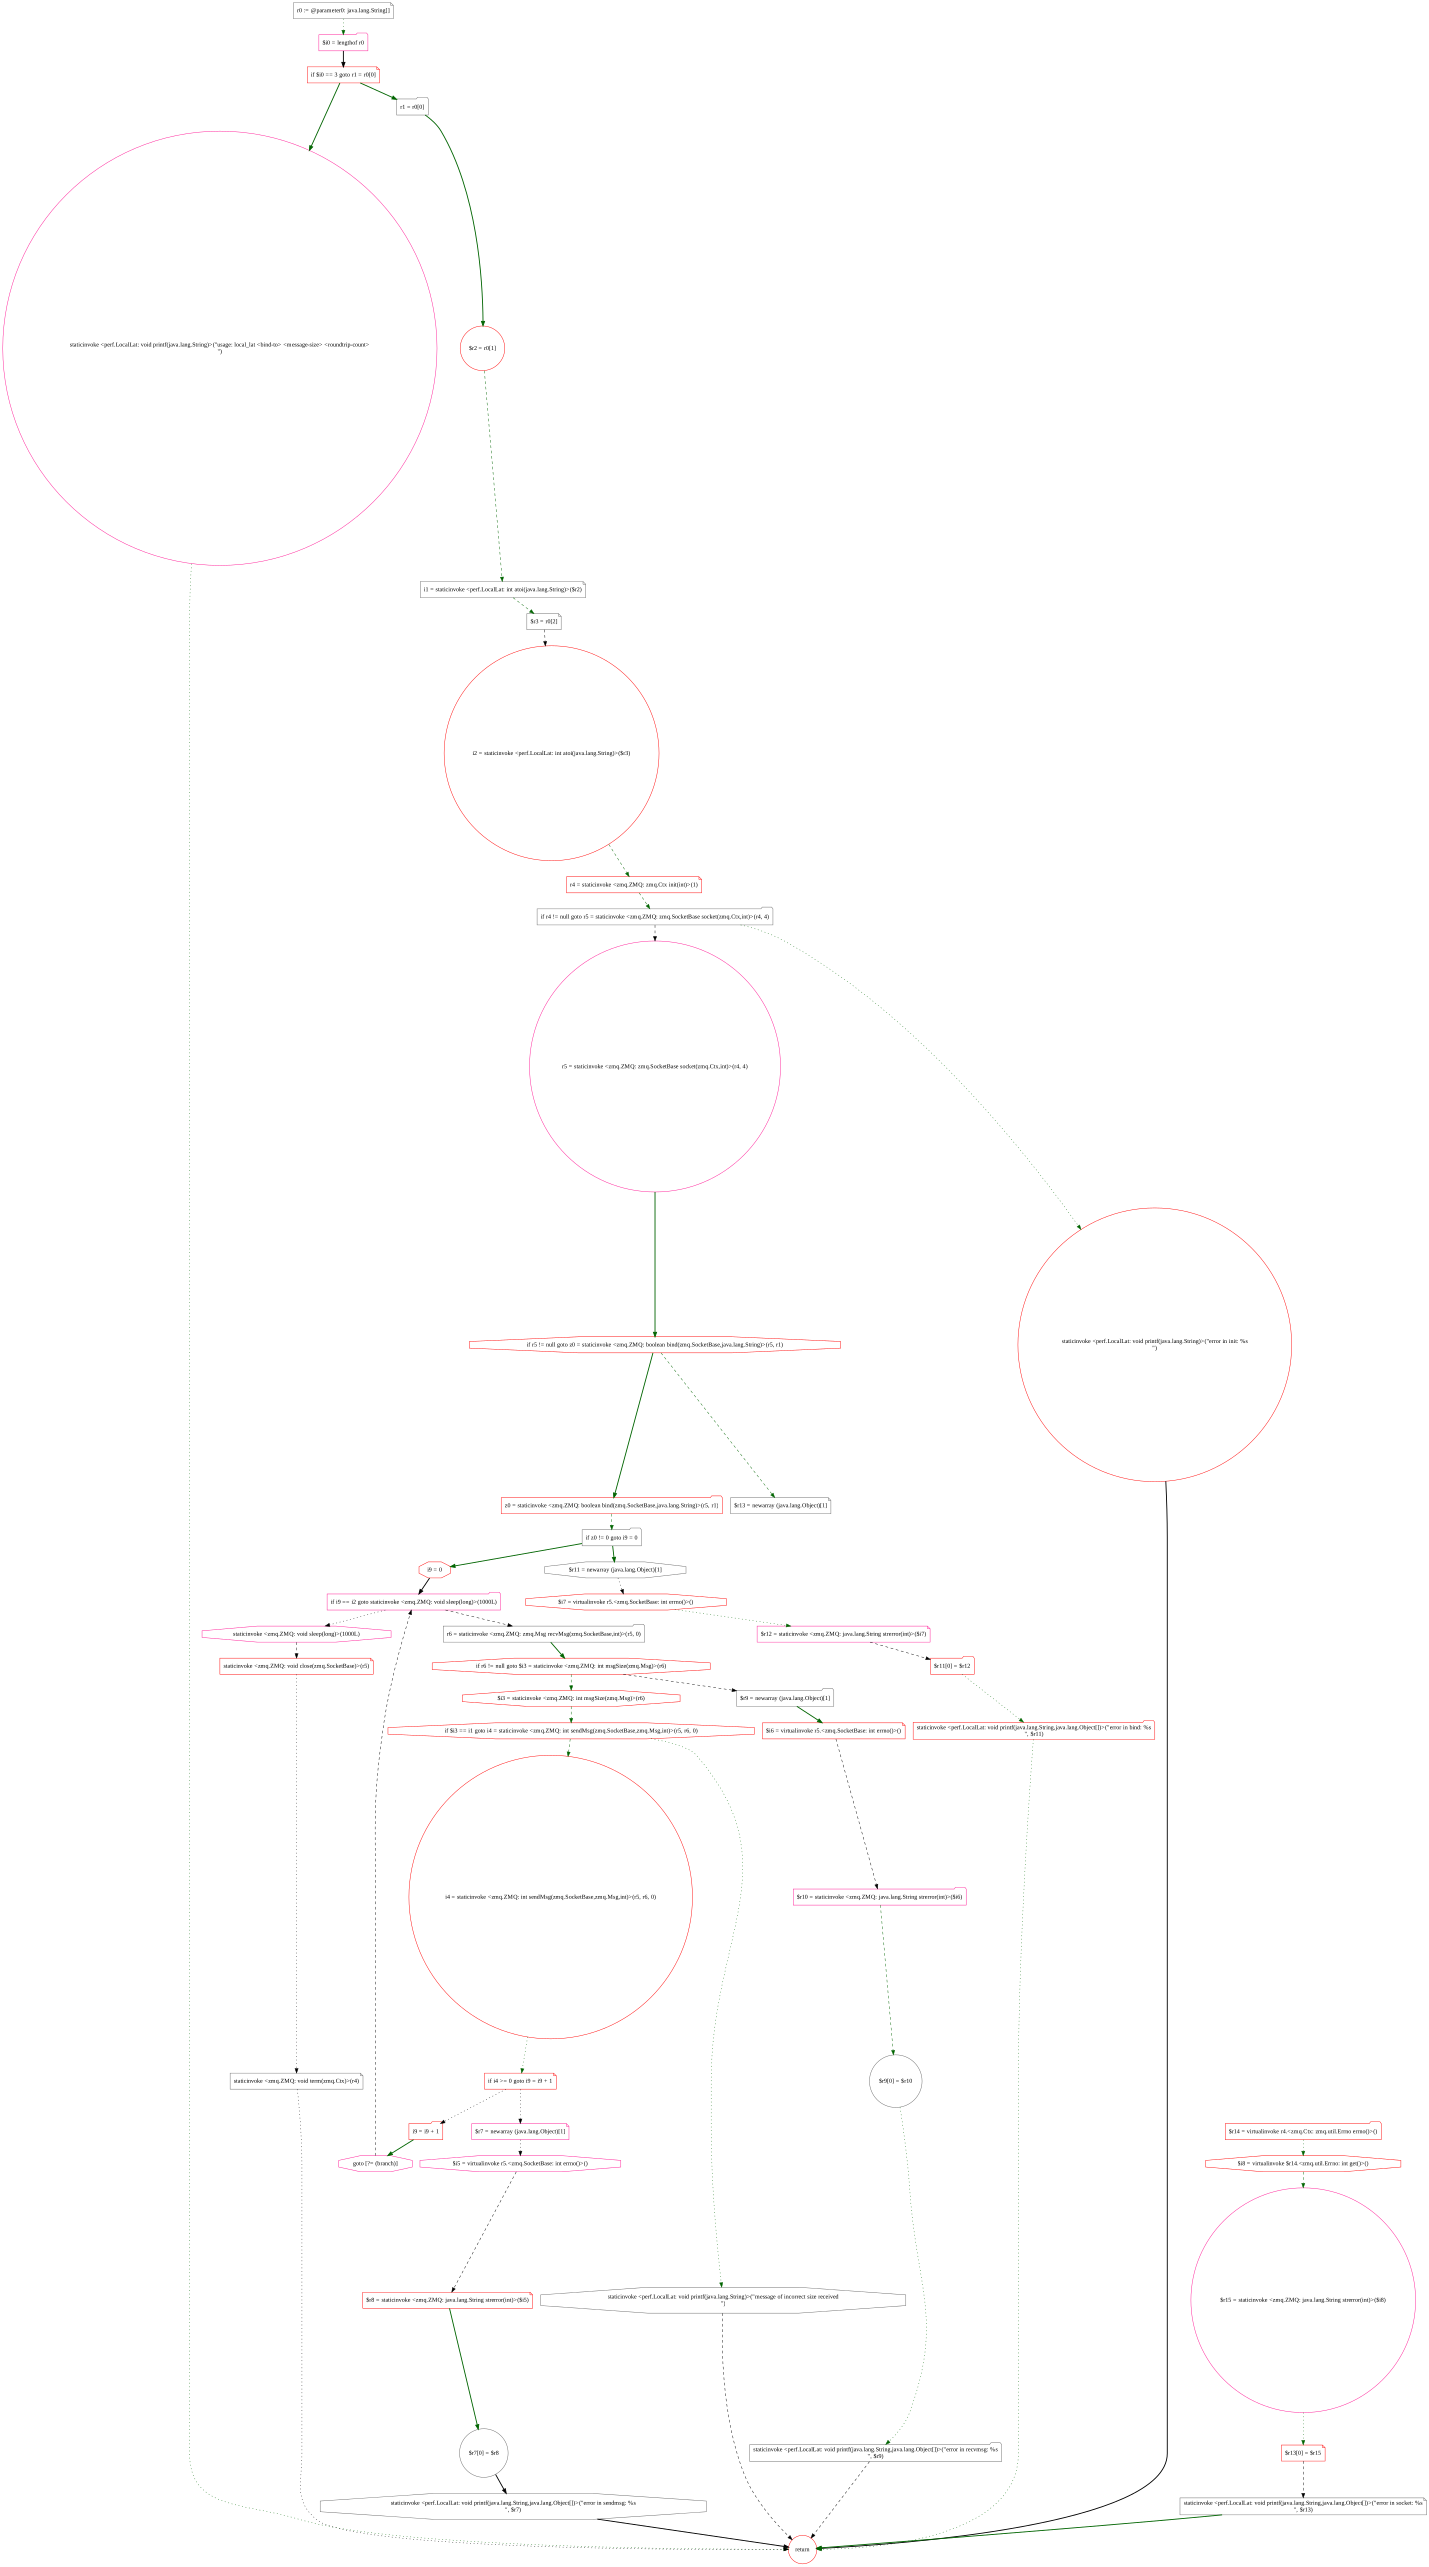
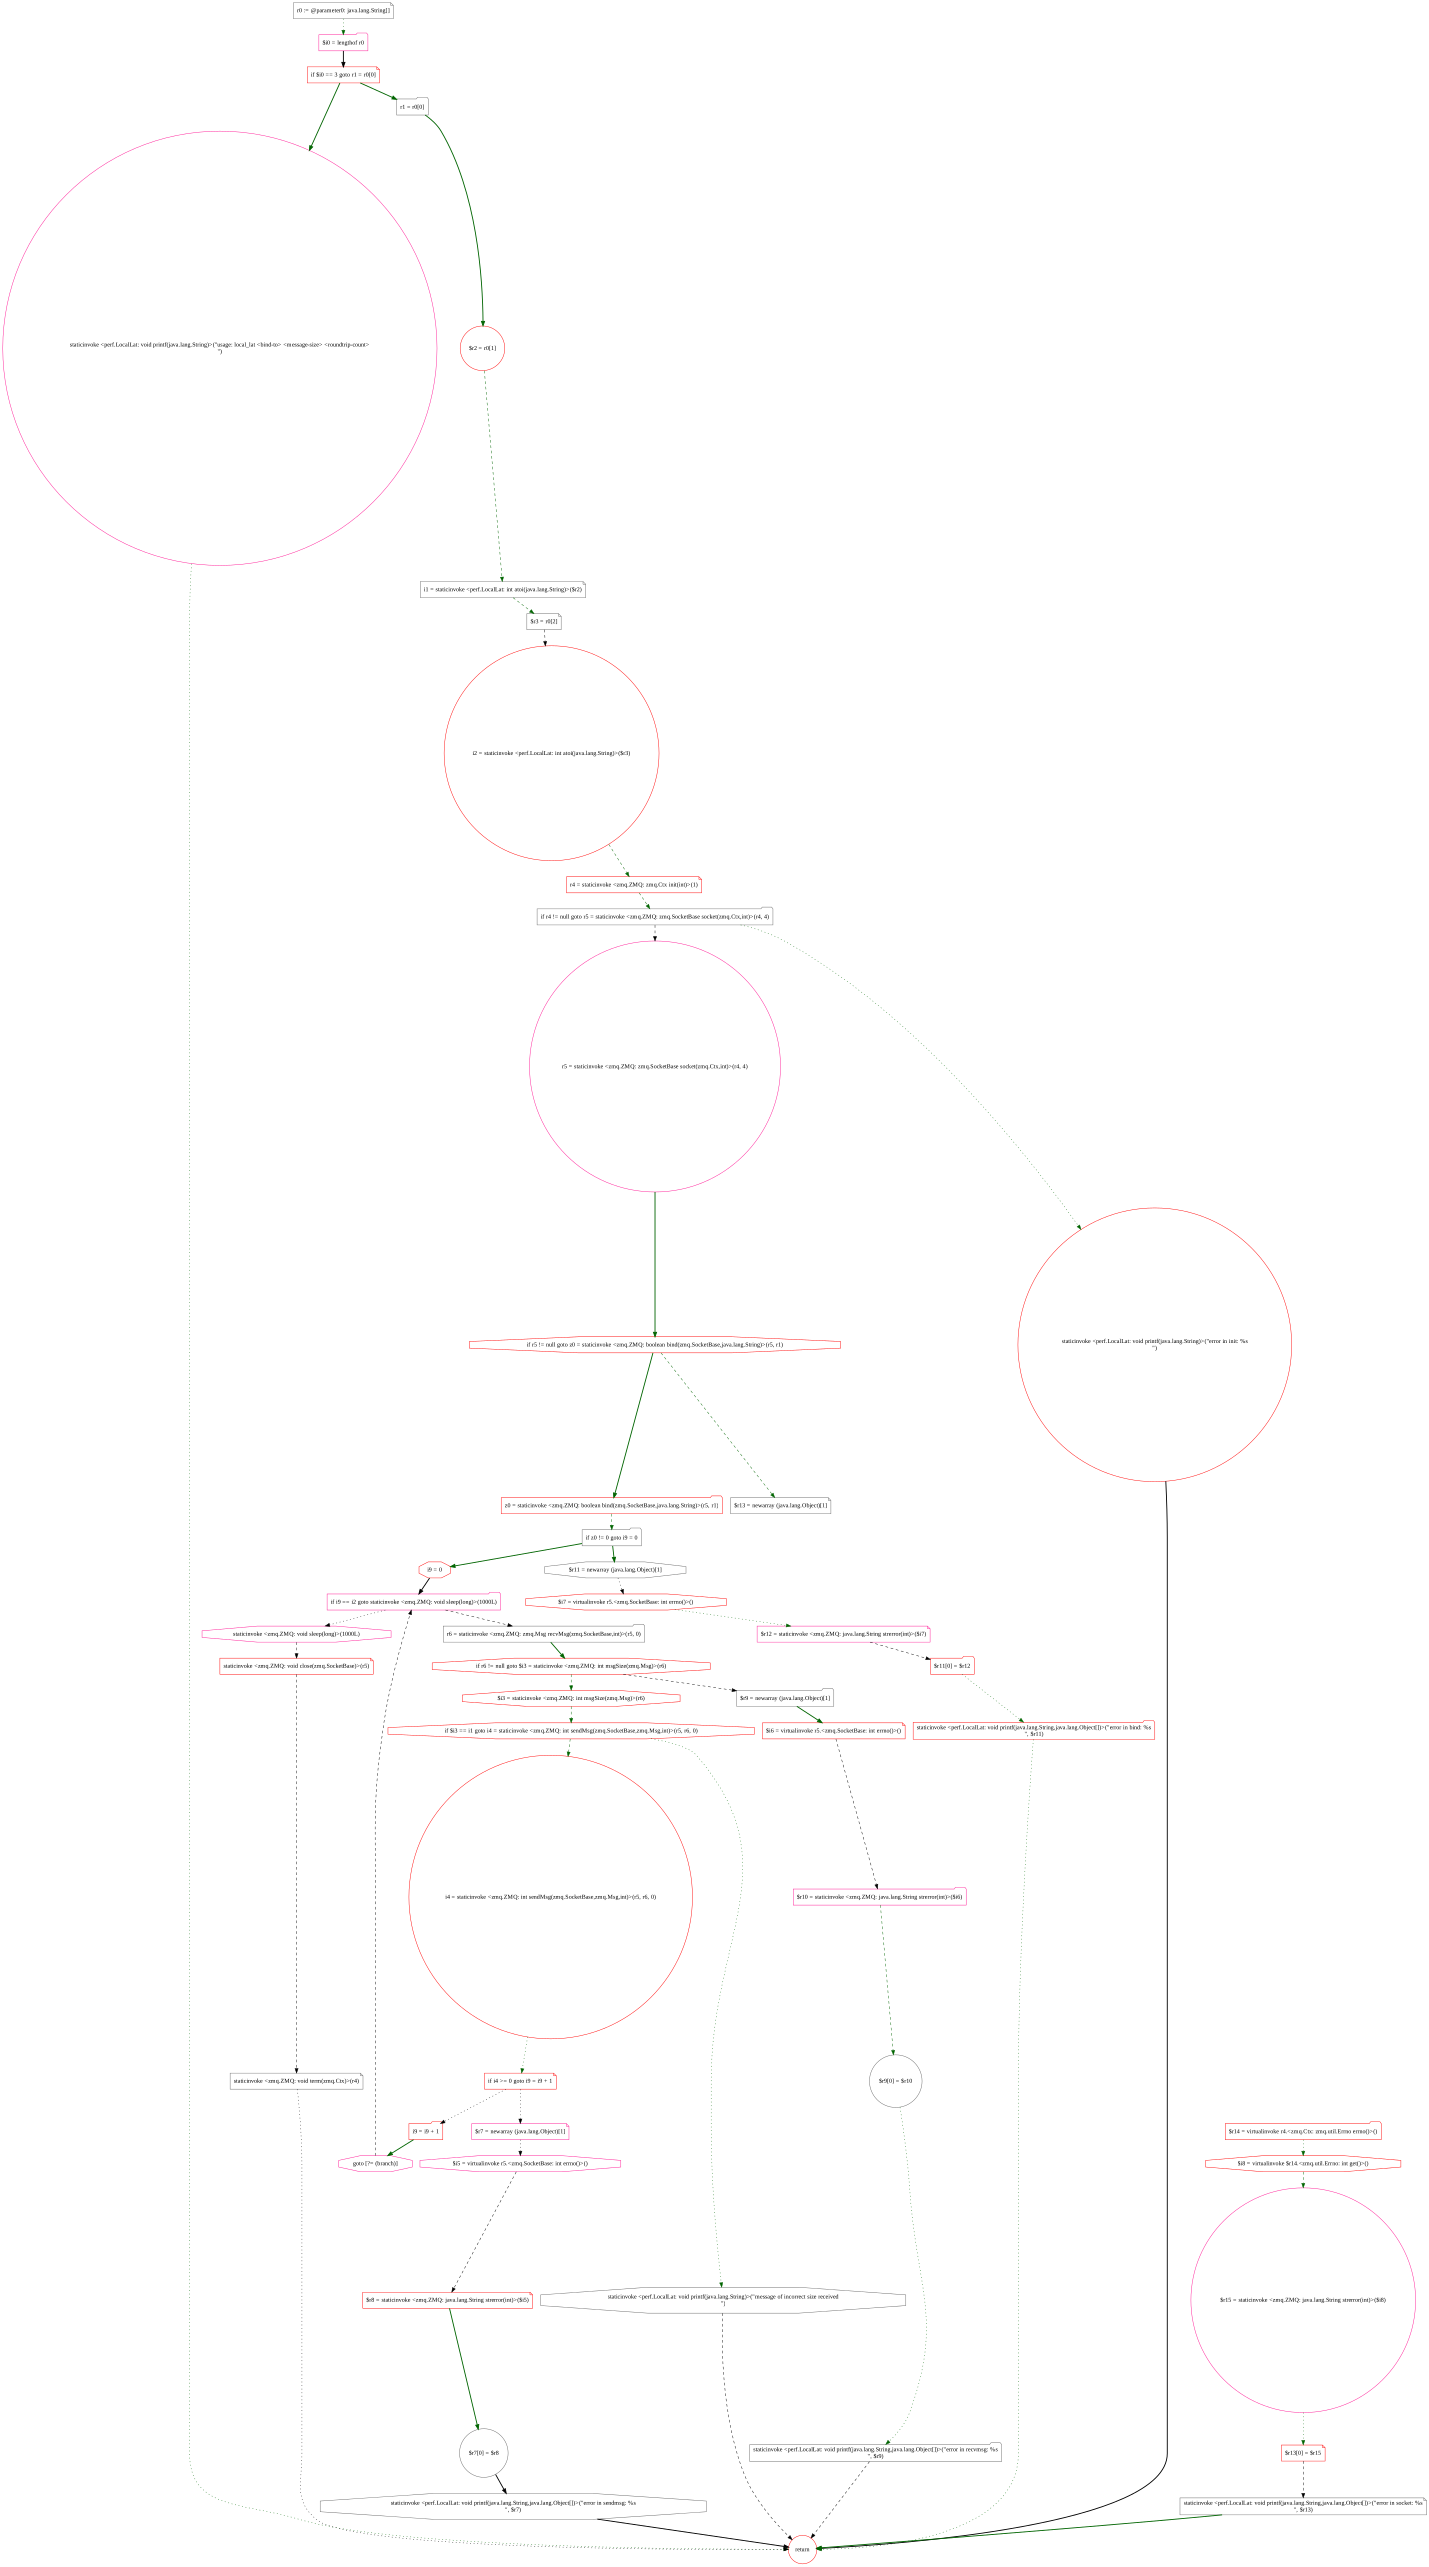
edge "staticinvoke <zmq.ZMQ: void close(zmq.SocketBase)>(r5)" -> "staticinvoke <zmq.ZMQ: void term(zmq.Ctx)>(r4)": style dotted -> dashed
